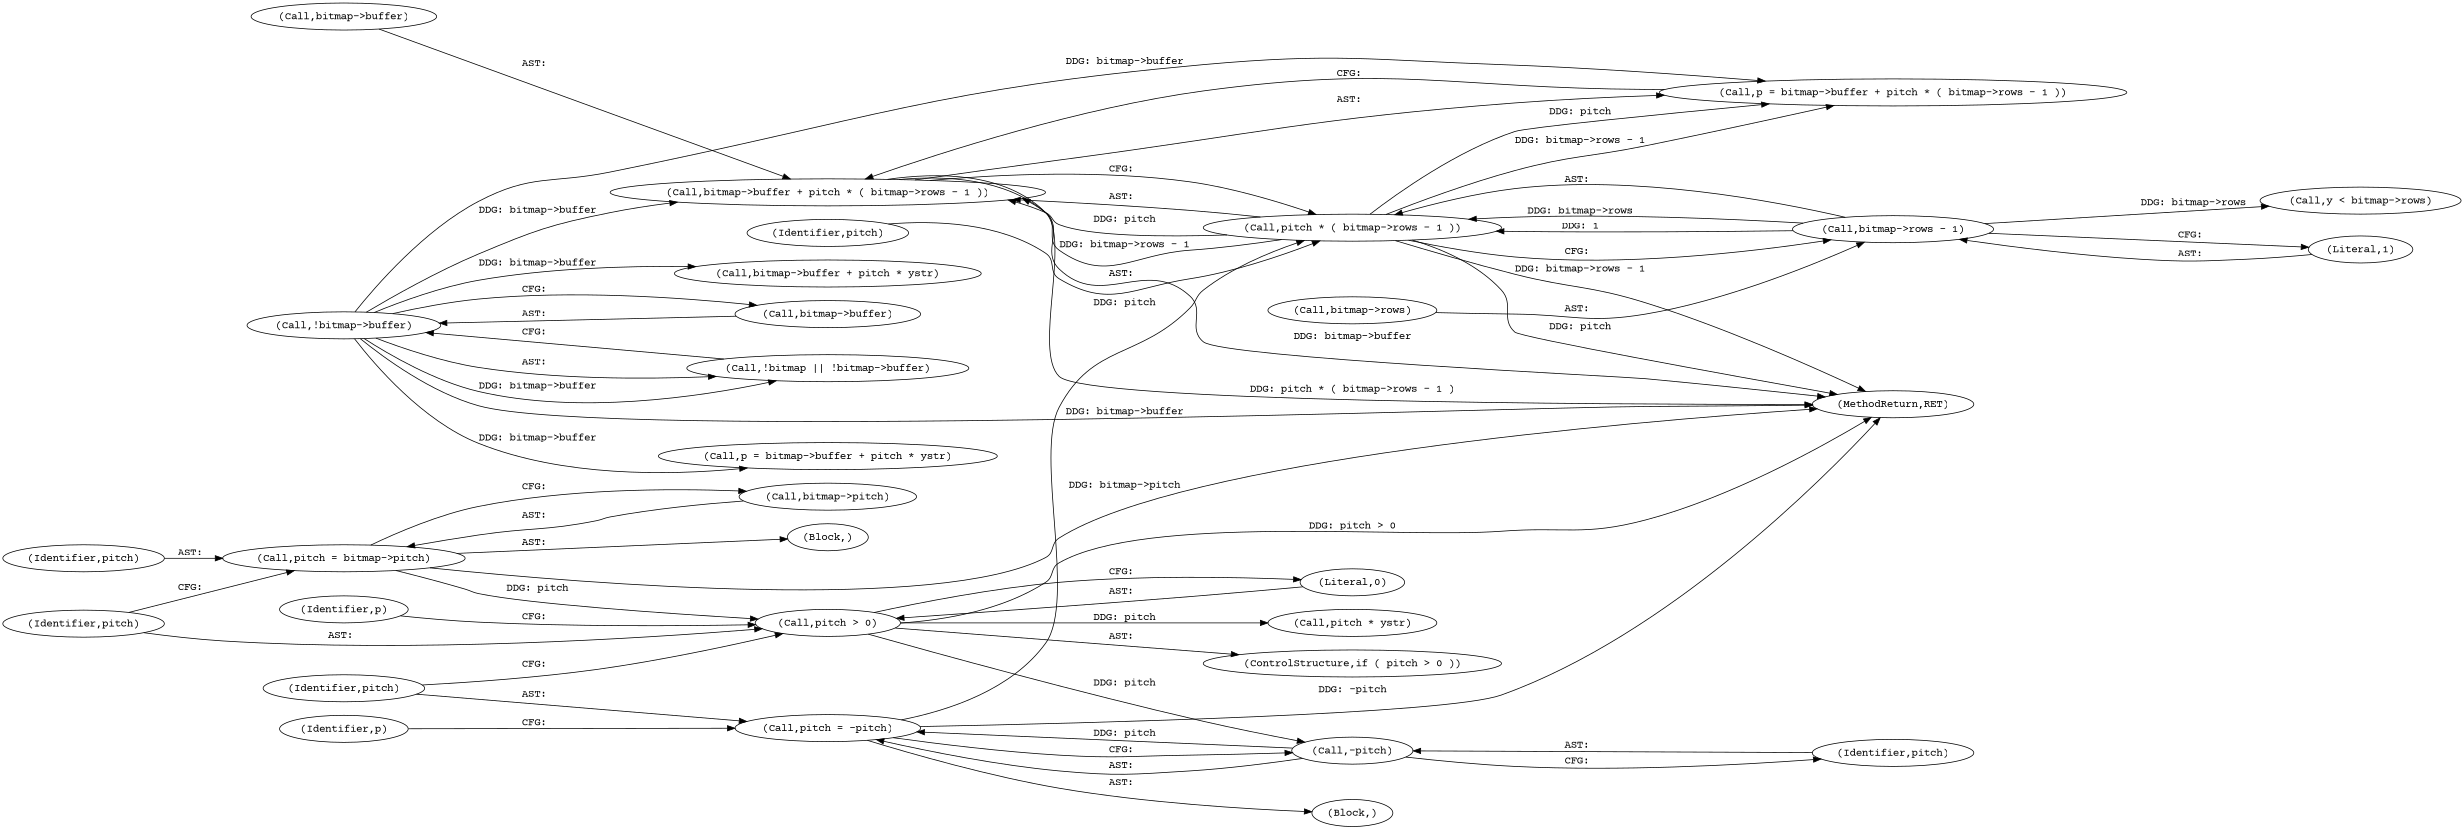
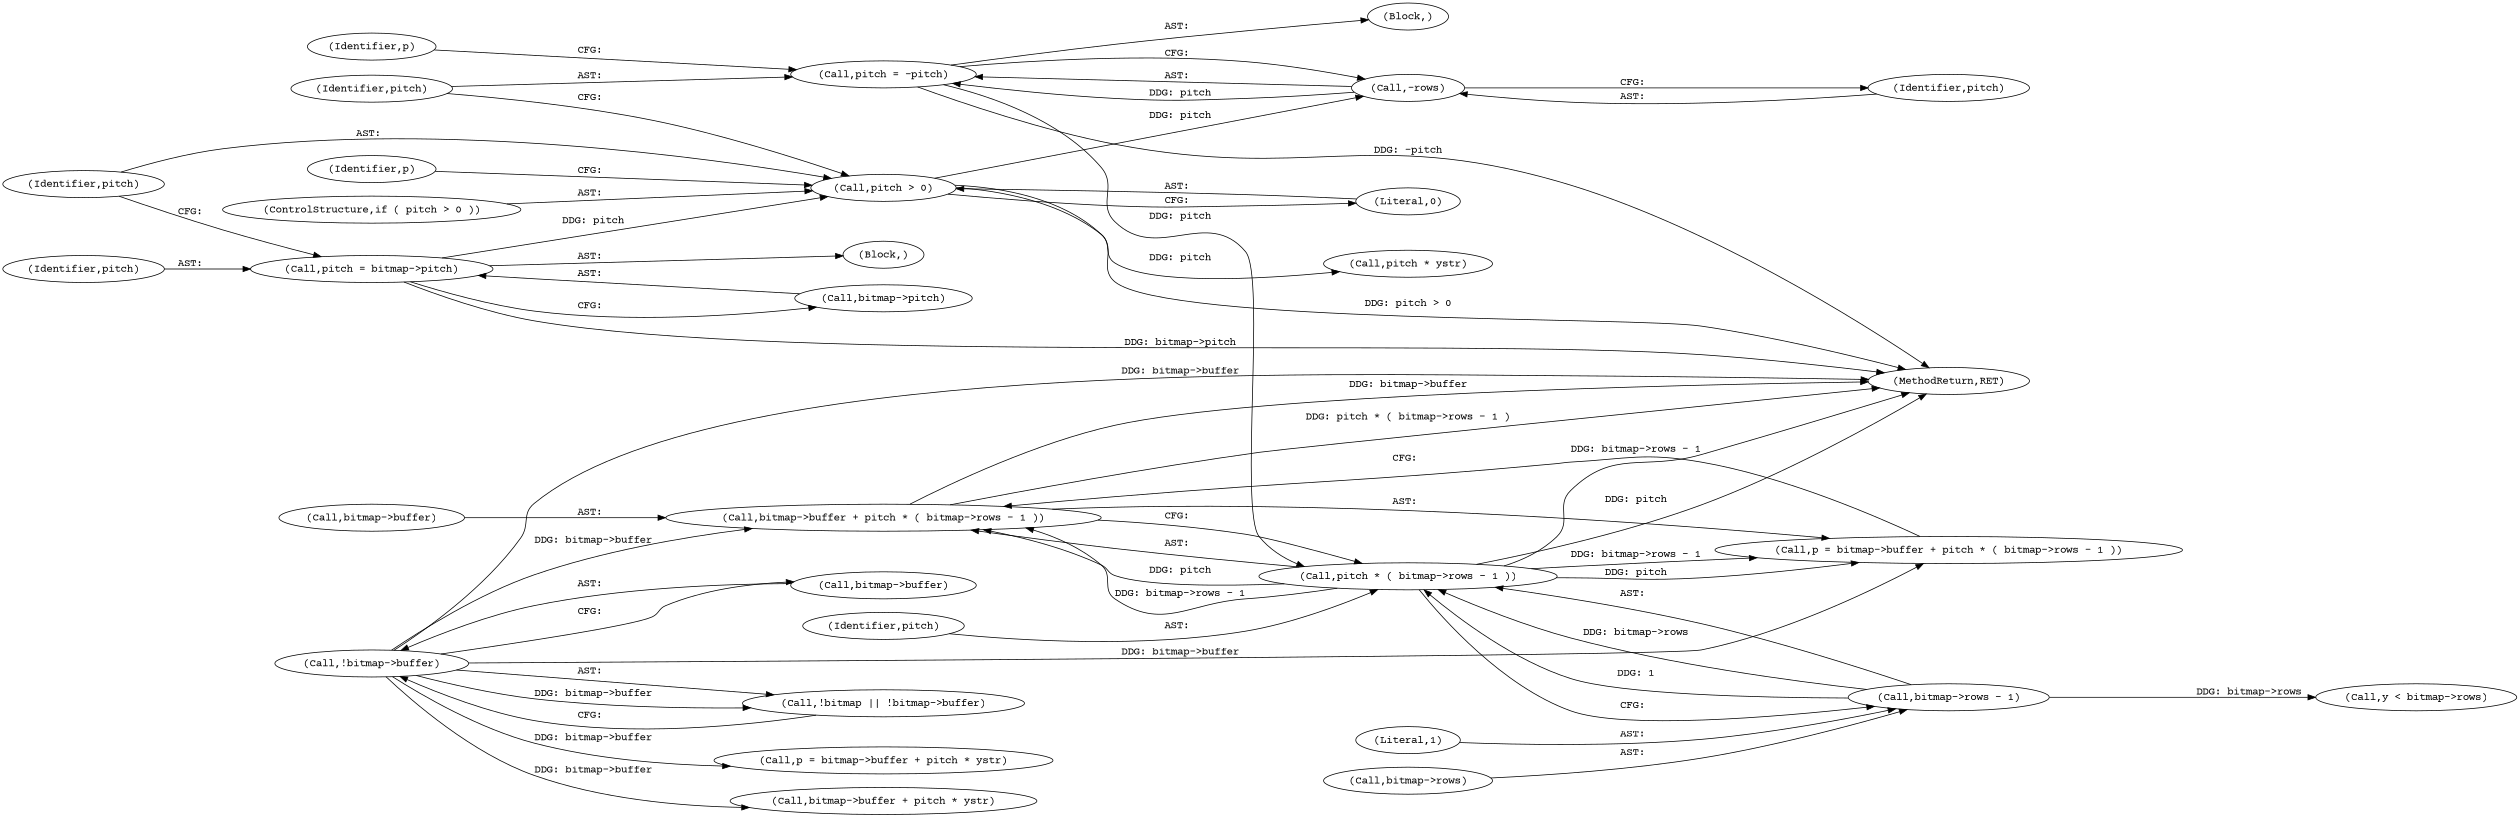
edge "(Call,bitmap->rows - 1)" -> "(Literal,1)": removed, label "CFG:"
edge "(Call,pitch > 0)" -> "(ControlStructure,if ( pitch > 0 ))": reversed
node "(Call,-pitch)": label "(Call,-pitch)" -> "(Call,-rows)"
